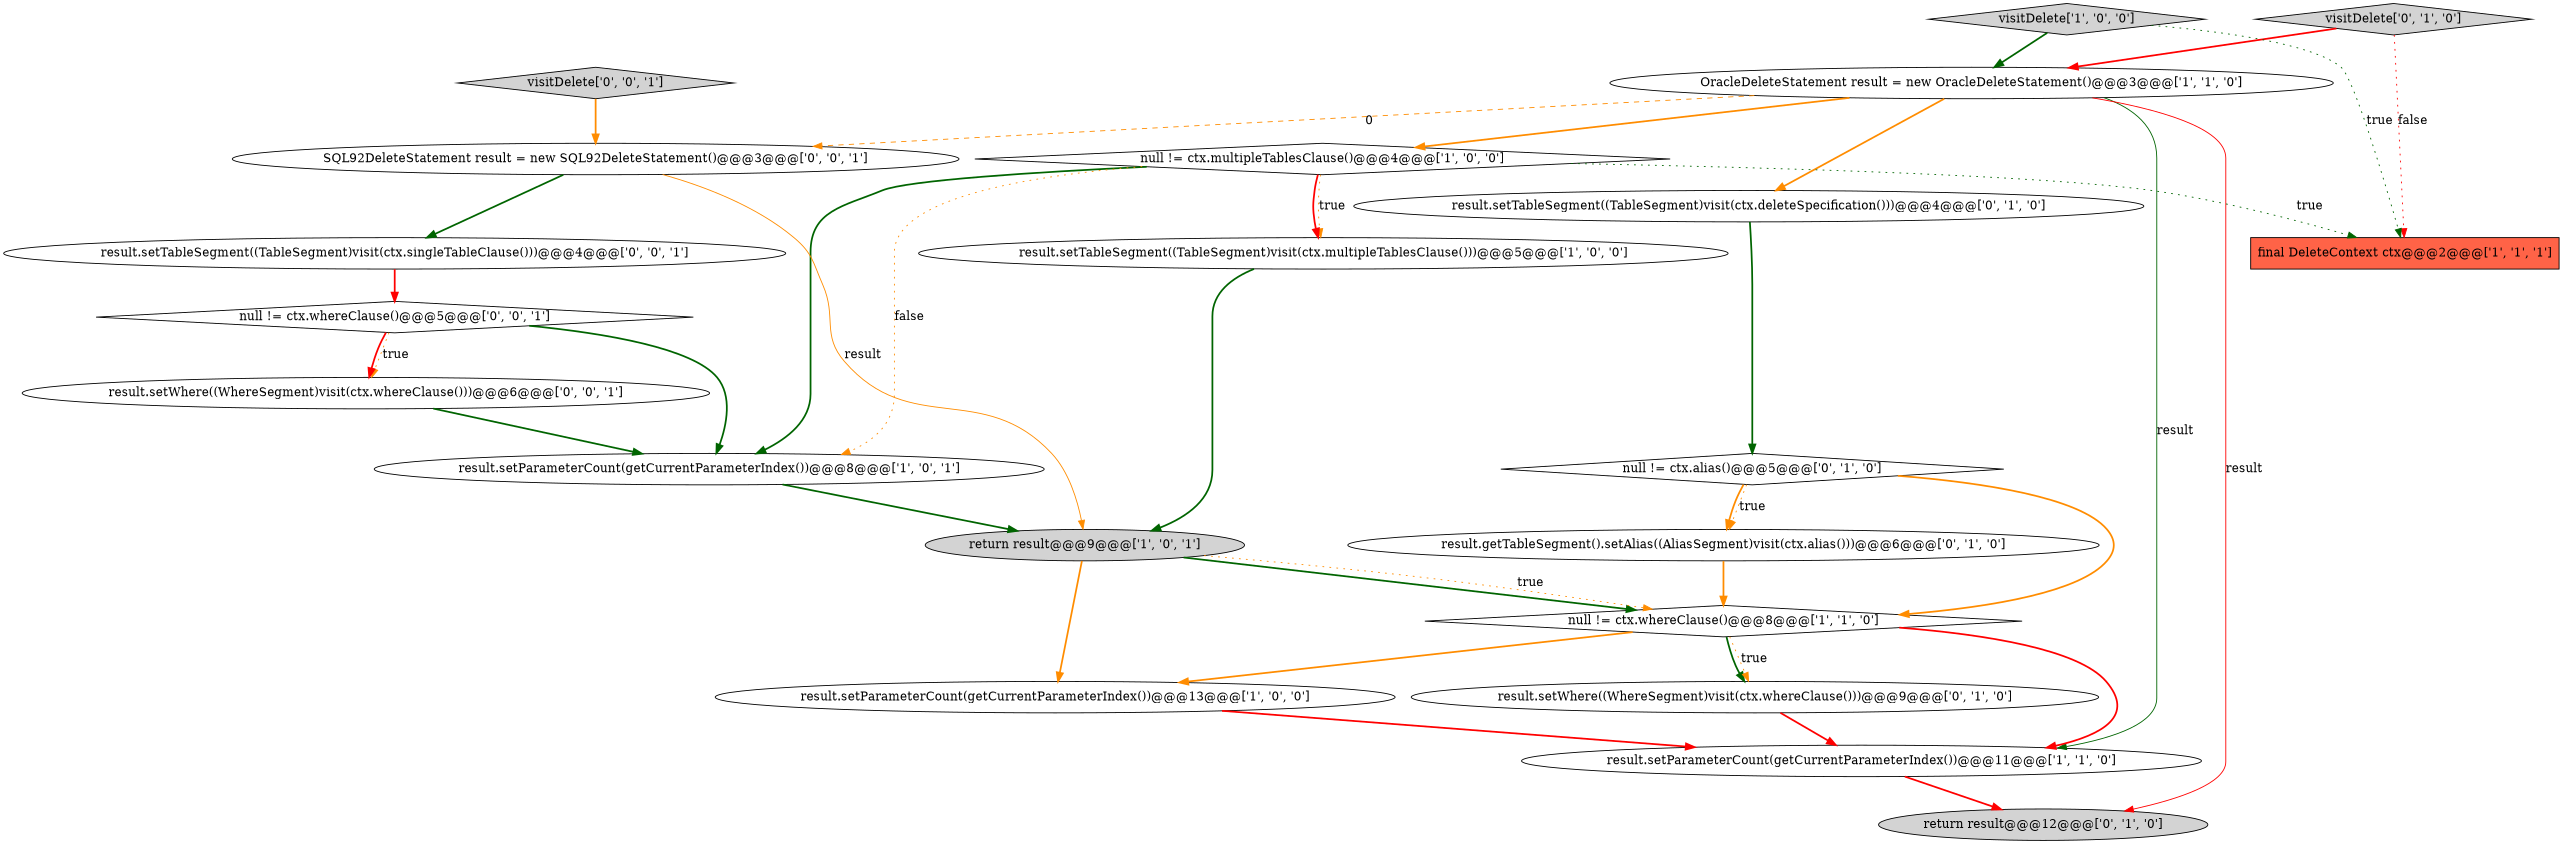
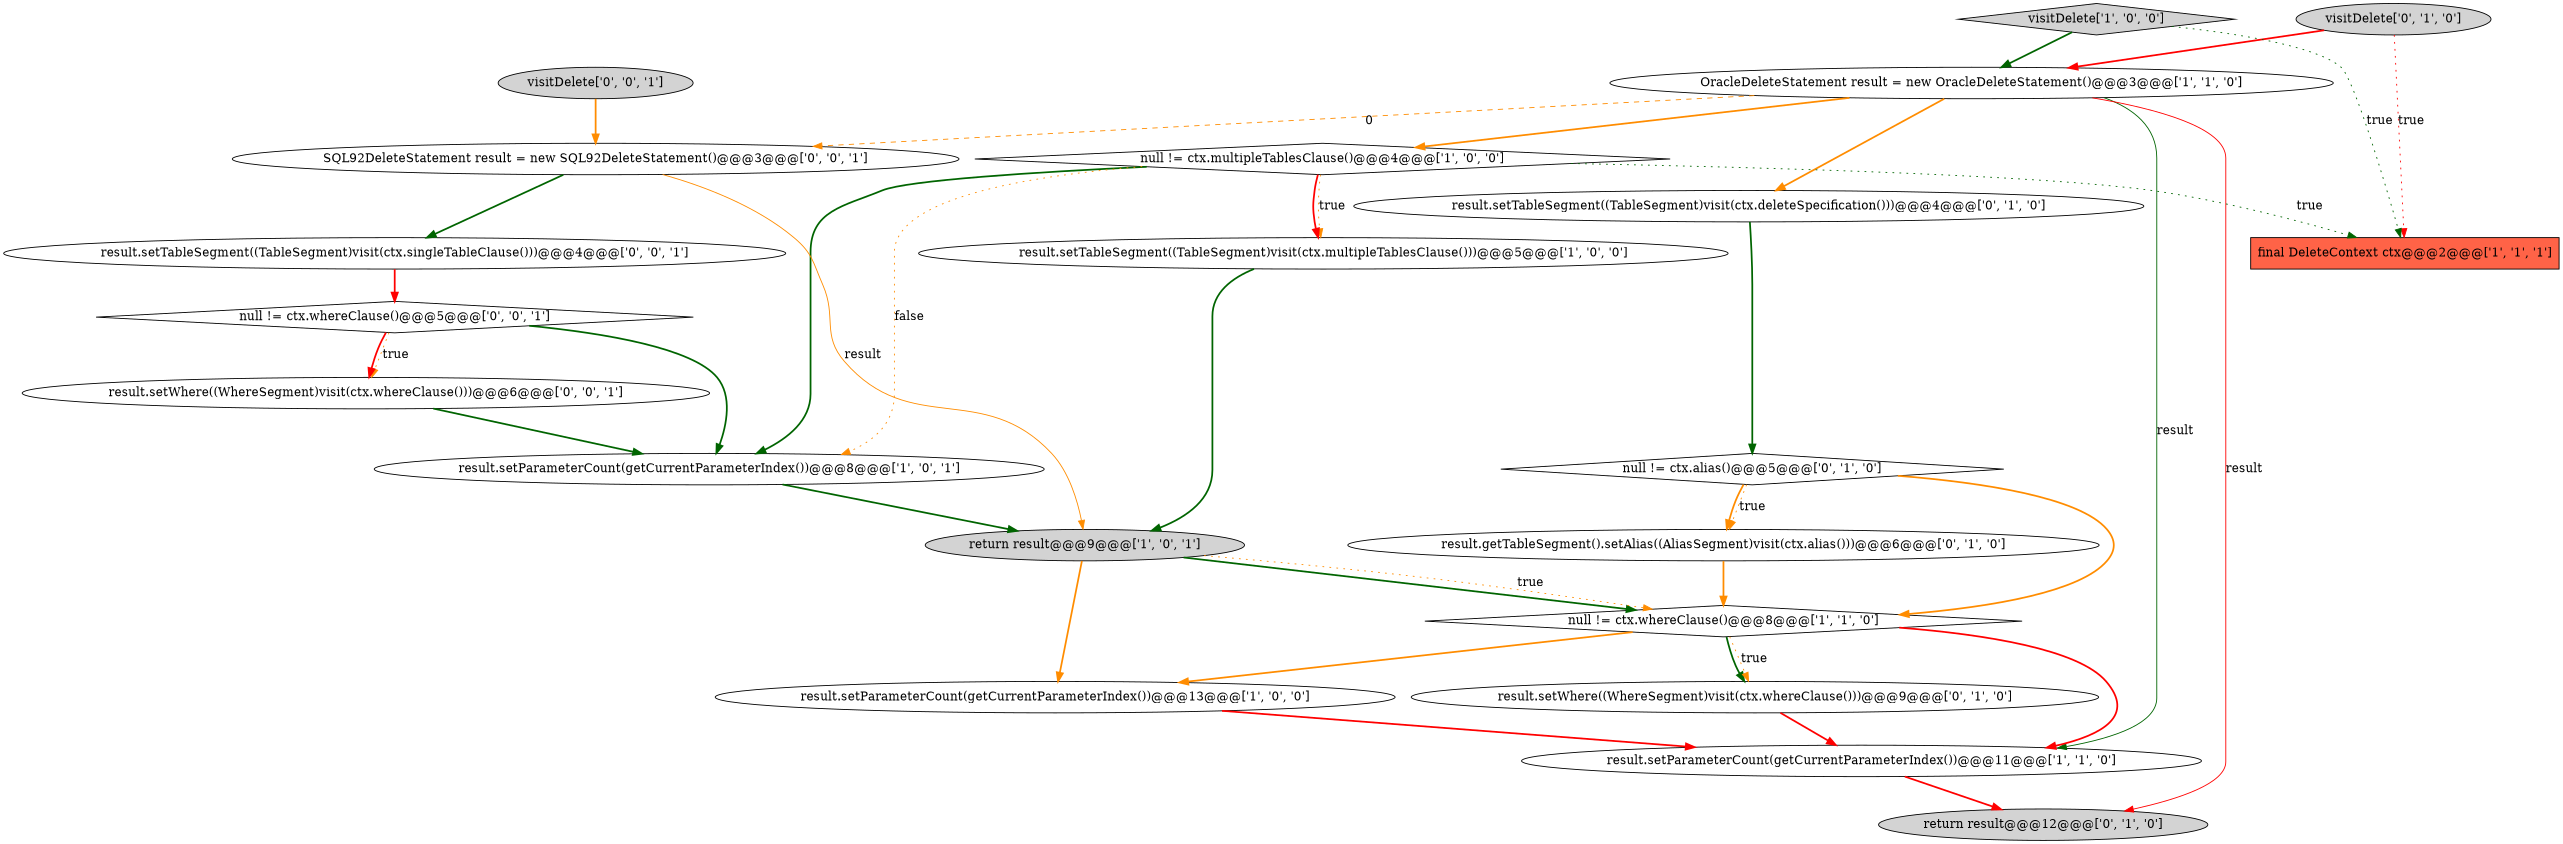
node "visitDelete['0', '1', '0']": shape diamond -> ellipse
node "visitDelete['0', '0', '1']": shape diamond -> ellipse
edge "visitDelete['0', '1', '0']" -> "final DeleteContext ctx@@@2@@@['1', '1', '1']": label "false" -> "true"
